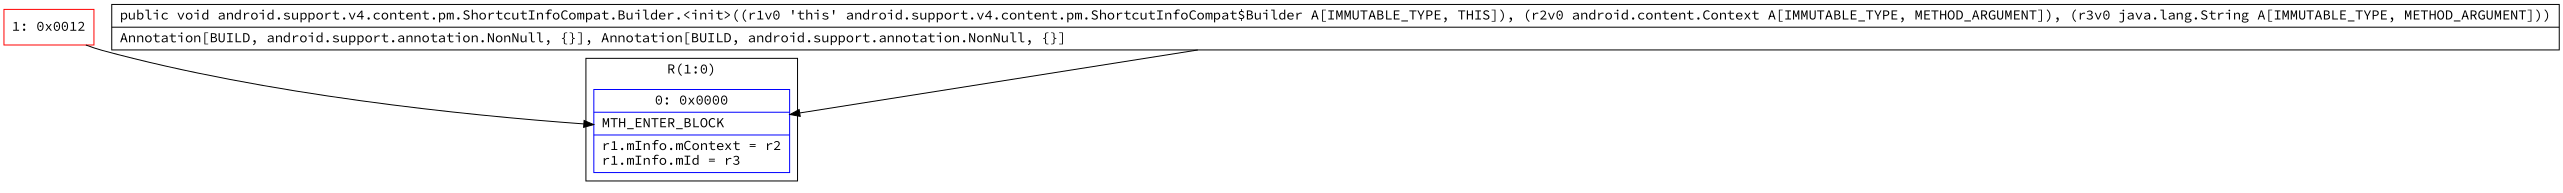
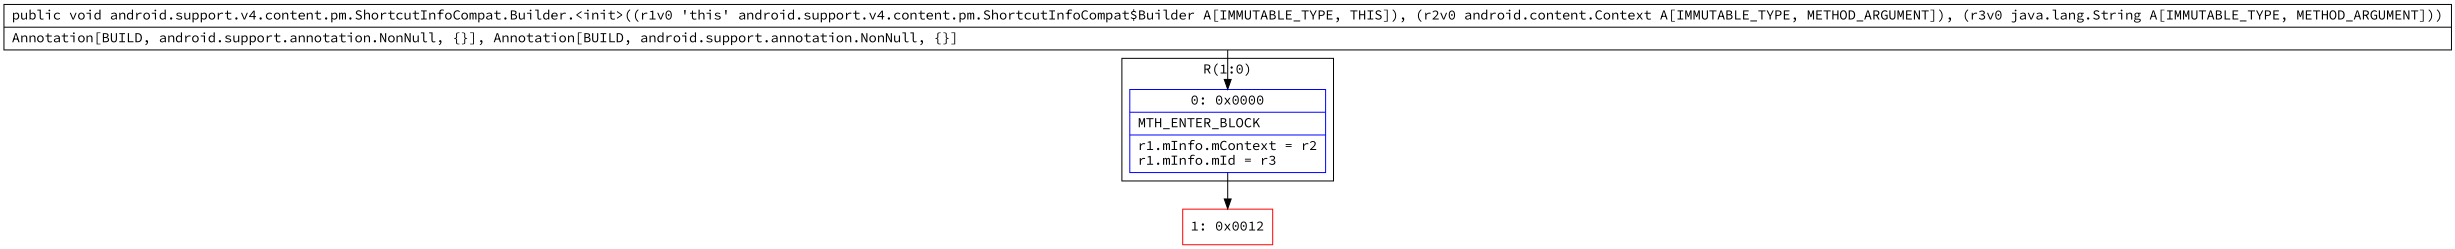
edge "1: 0x0012" -> "0: 0x0000": reversed
